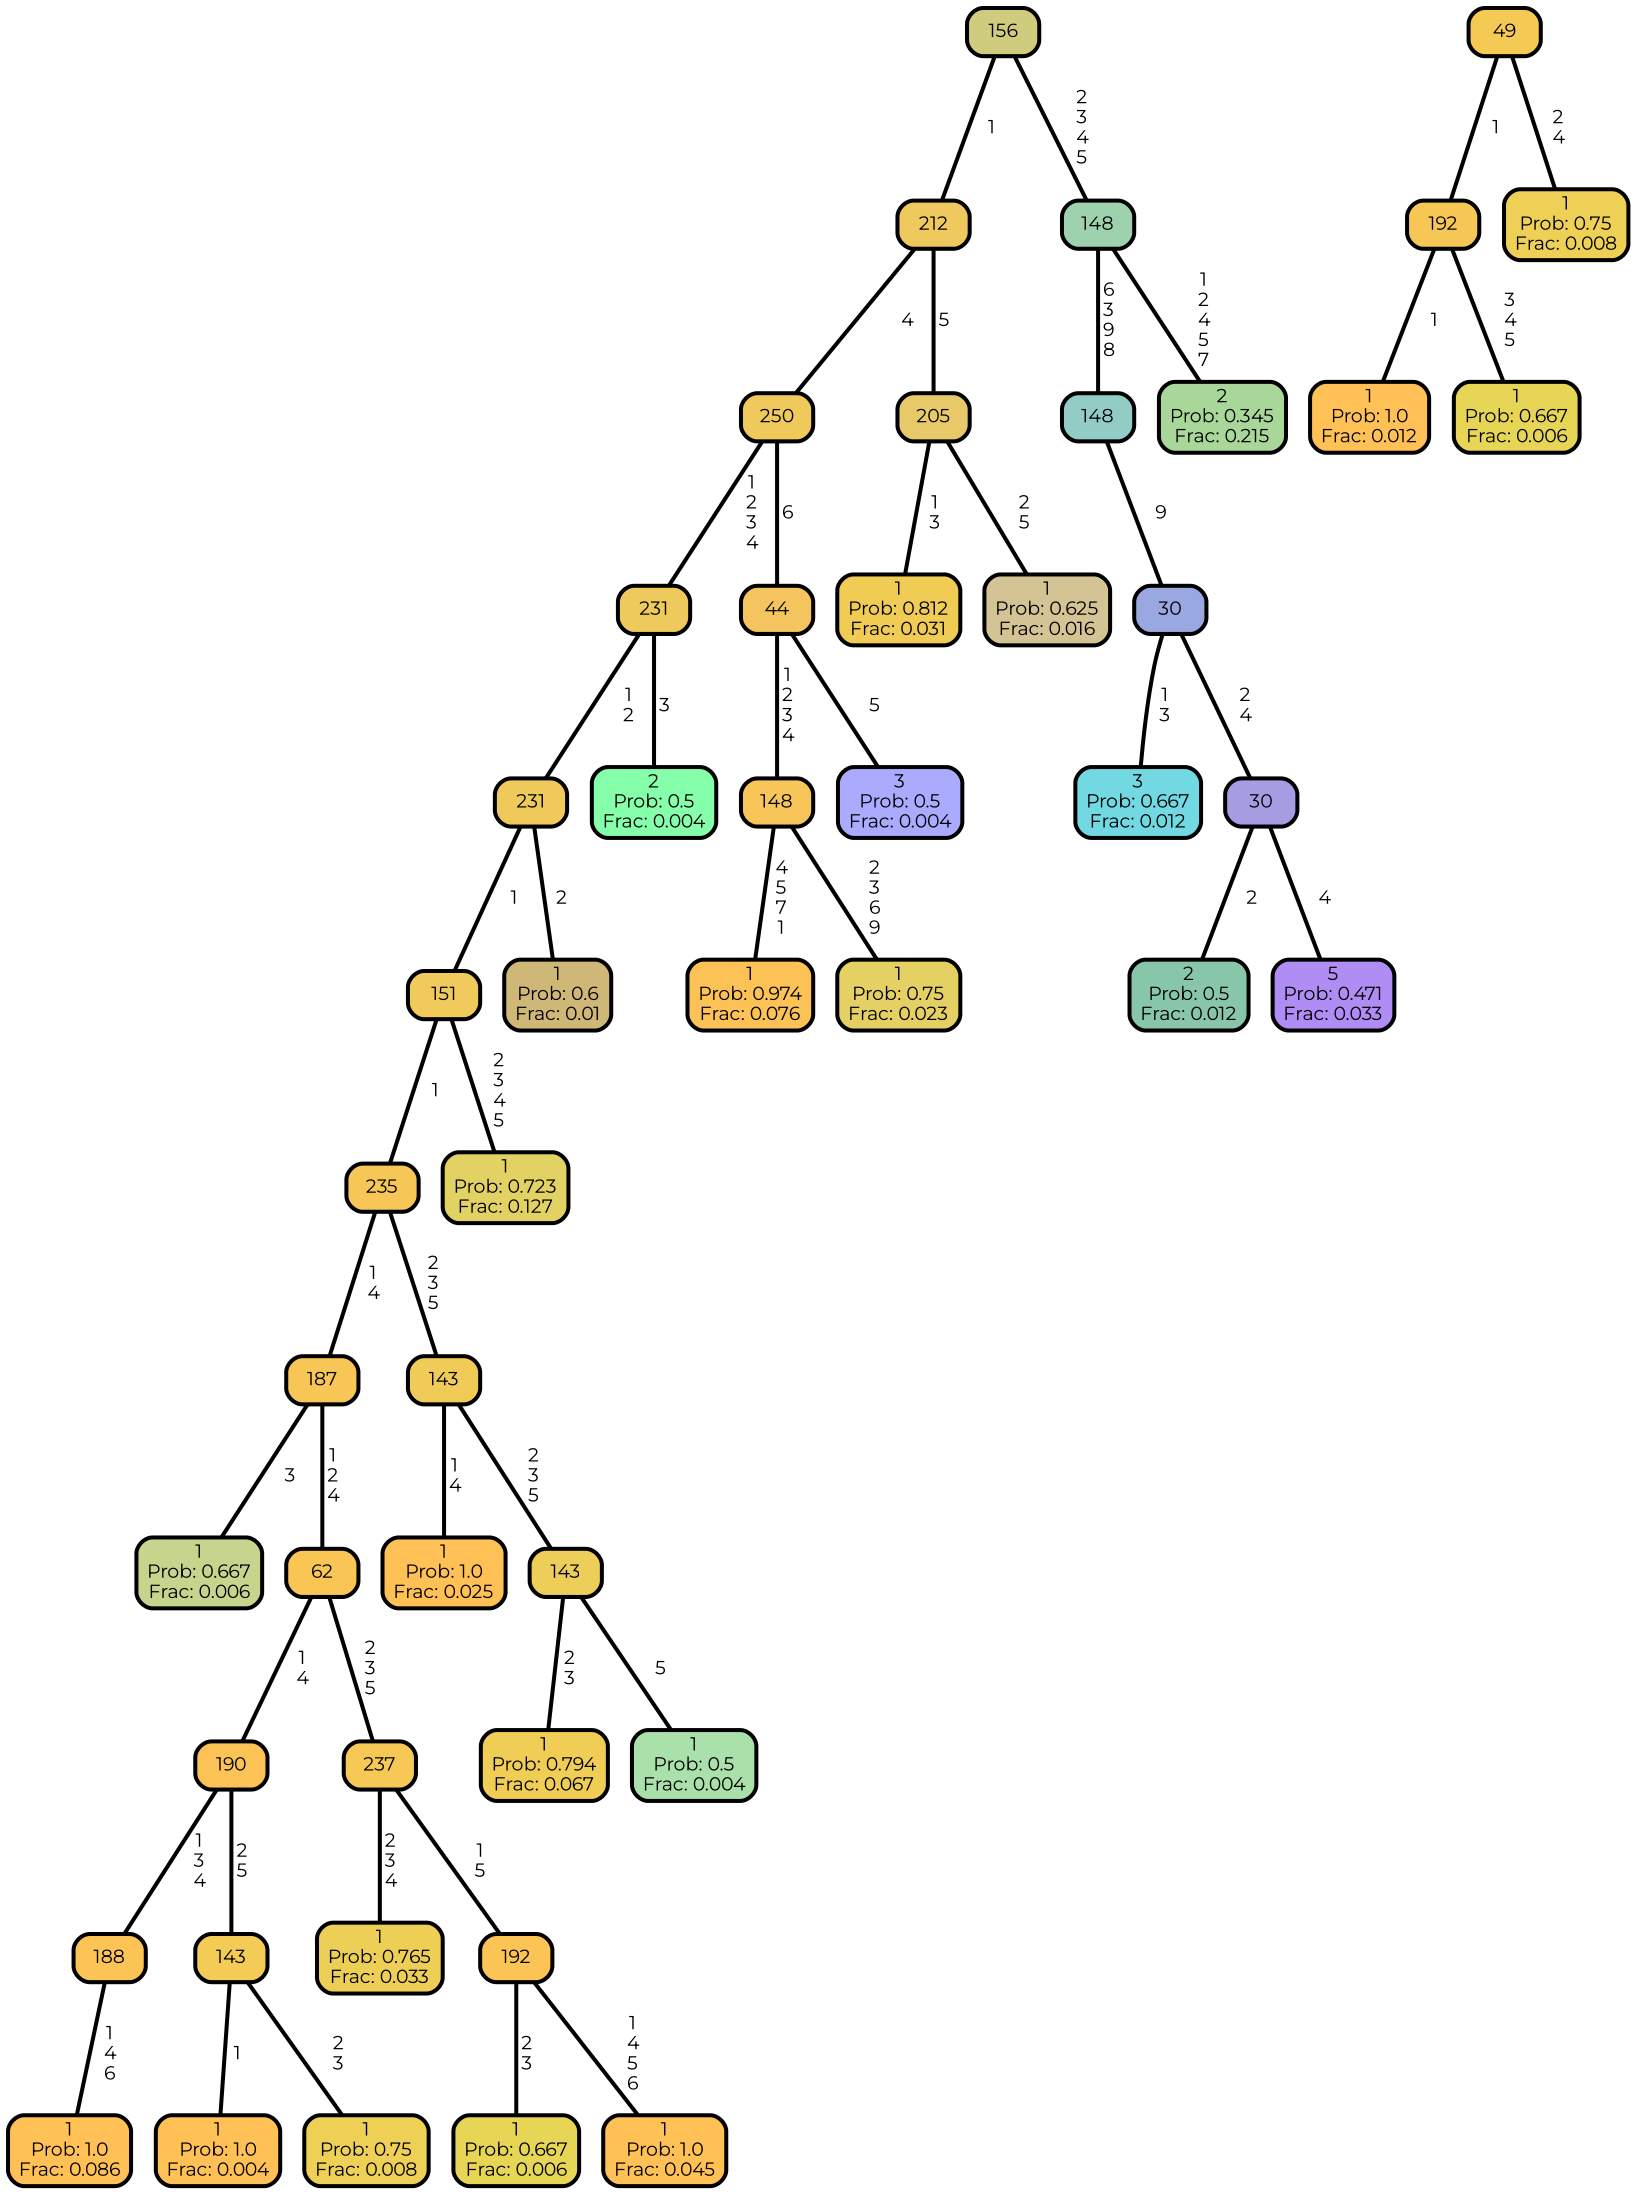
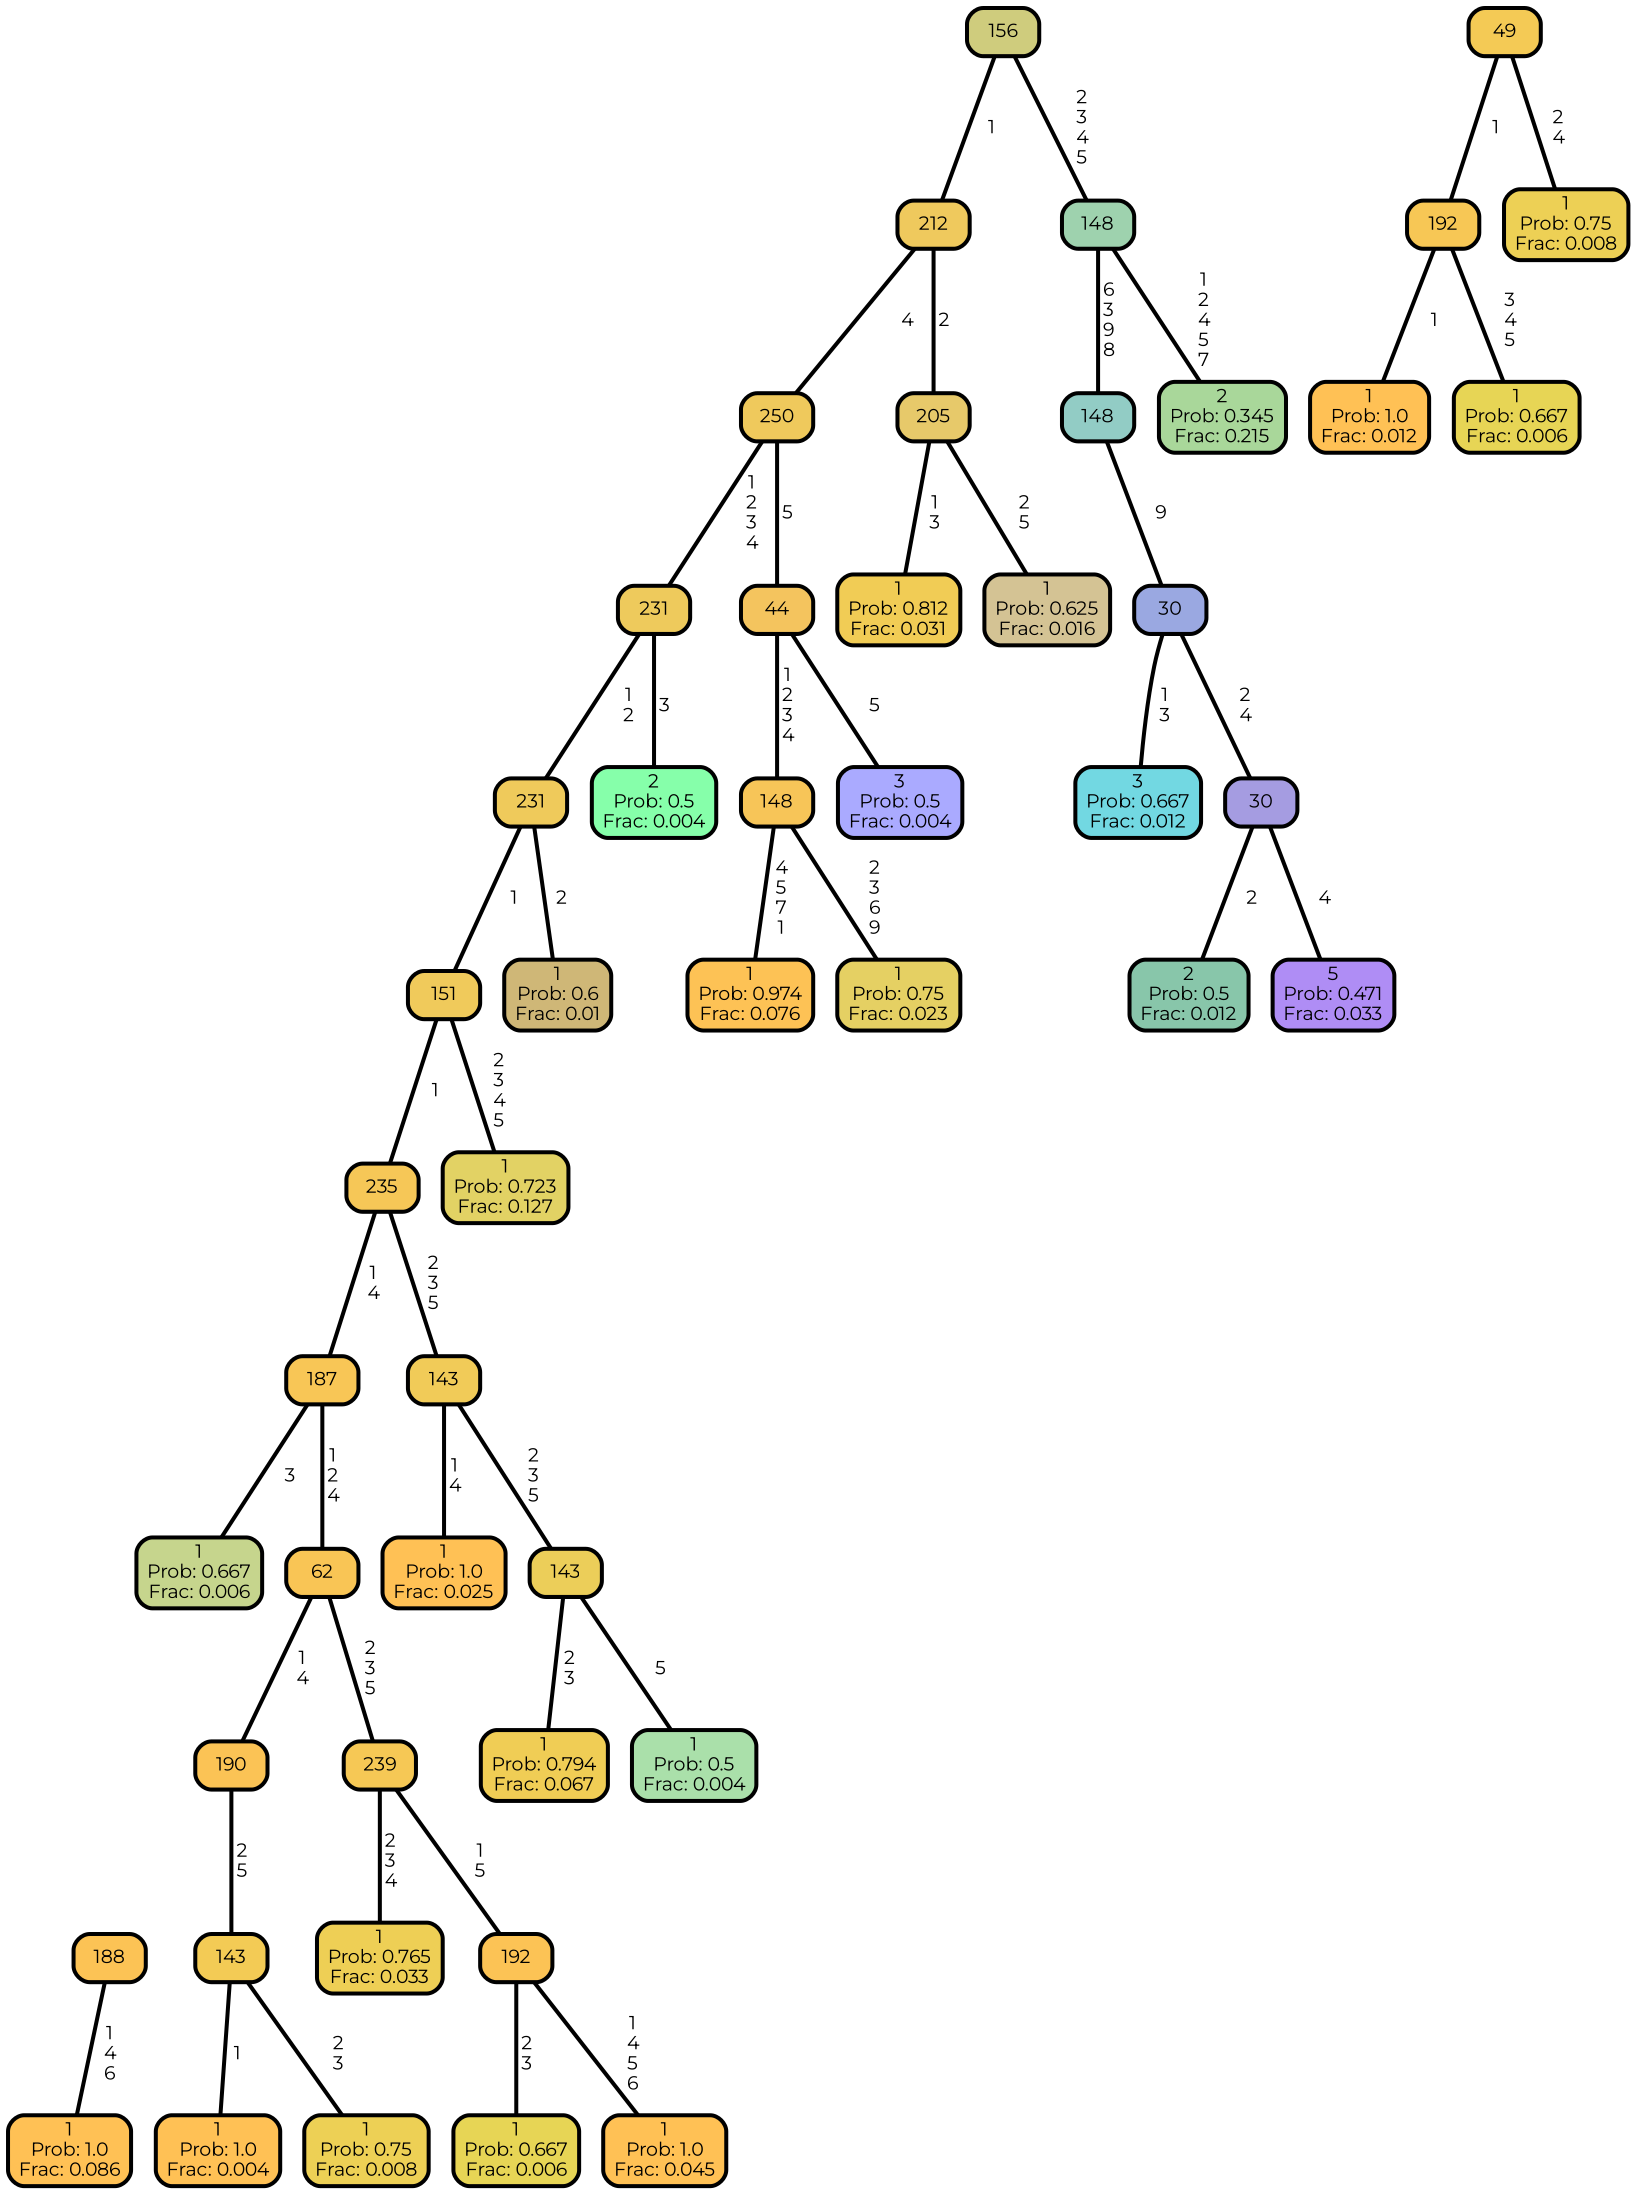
edge "212" -- "205": label " 5" -> " 2"
edge "250" -- "44": label " 6" -> " 5"
node "237": label "237" -> "239"
edge "190" -- "188": removed, label "1 3 4"
